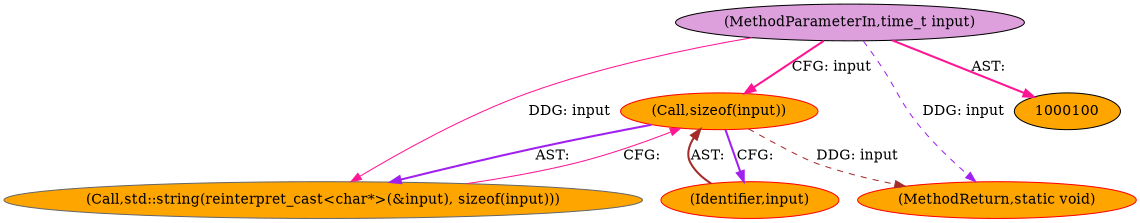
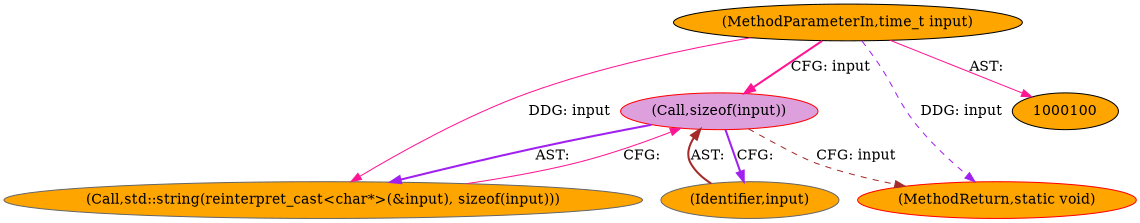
node "(MethodParameterIn,time_t input)": fillcolor plum -> orange
edge "(MethodParameterIn,time_t input)" -> "1000100": style bold -> solid
node "(Call,sizeof(input))": fillcolor orange -> plum
edge "(Call,sizeof(input))" -> "(MethodReturn,static void)": label "DDG: input" -> "CFG: input"
node "(Identifier,input)": color red -> gray40
